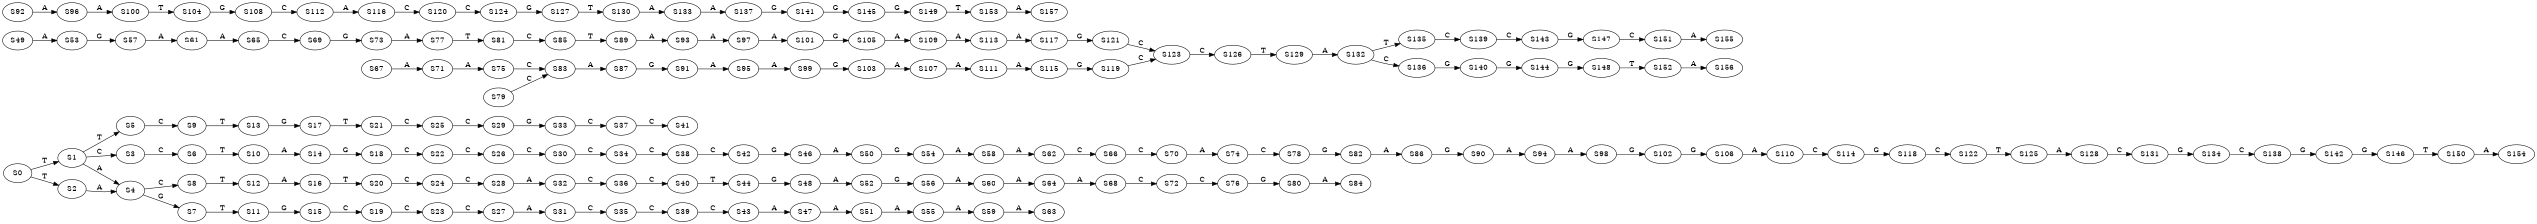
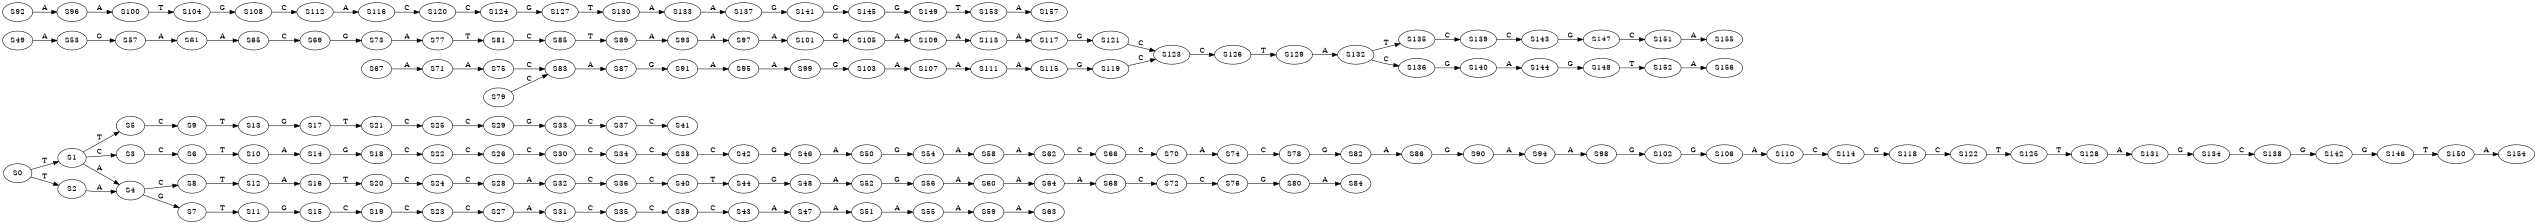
edge "S140" -> "S144": label "G" -> "A"
edge "S125" -> "S128": label "A" -> "T"
edge "S128" -> "S131": label "C" -> "A"
